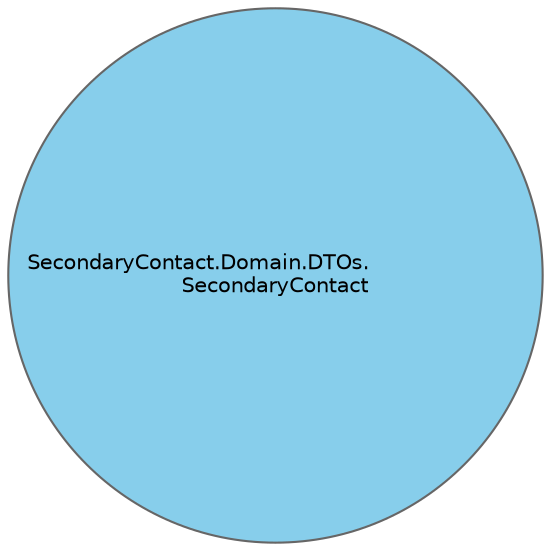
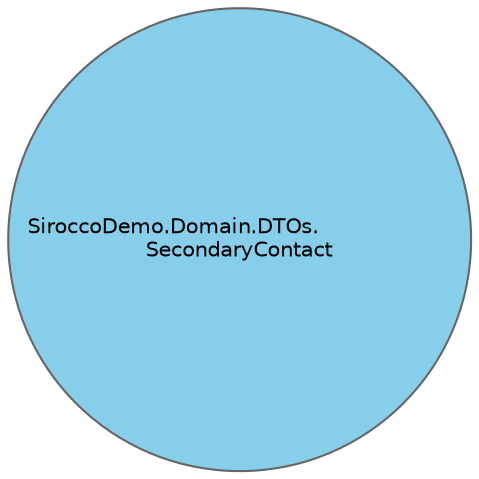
node "SecondaryContact.Domain.DTOs. SecondaryContact": label "SecondaryContact.Domain.DTOs. SecondaryContact" -> "SiroccoDemo.Domain.DTOs. SecondaryContact"
